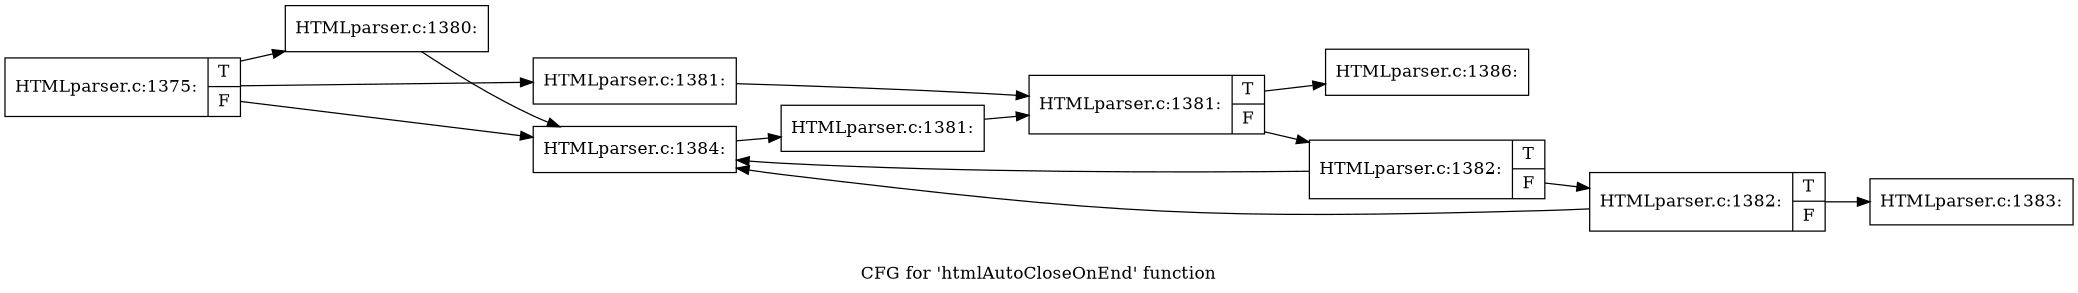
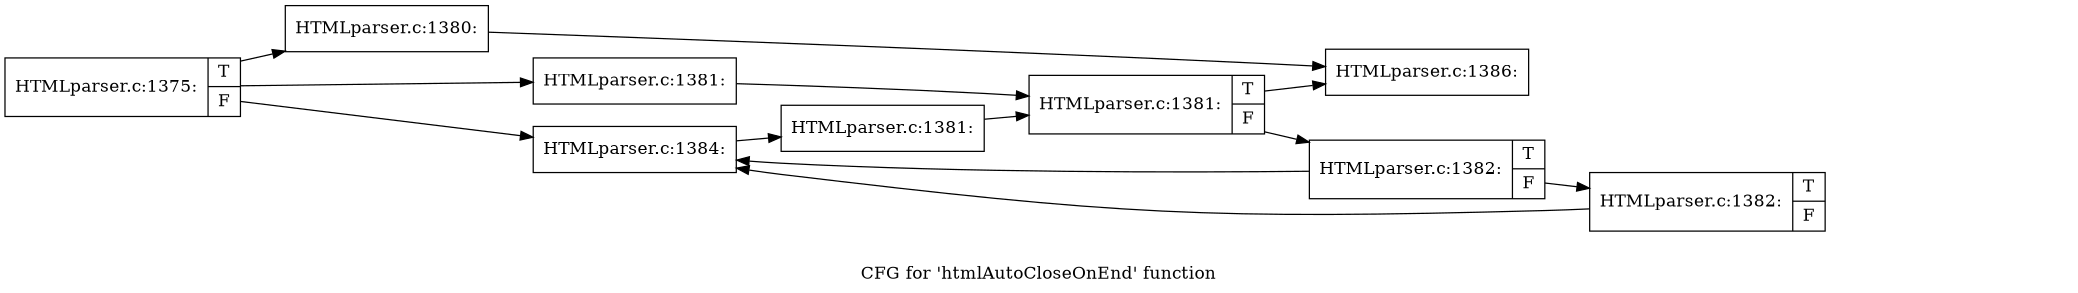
edge "HTMLparser.c:1380:" -> "HTMLparser.c:1384:": now "HTMLparser.c:1380:" -> "HTMLparser.c:1386:"
node "HTMLparser.c:1383:": removed
